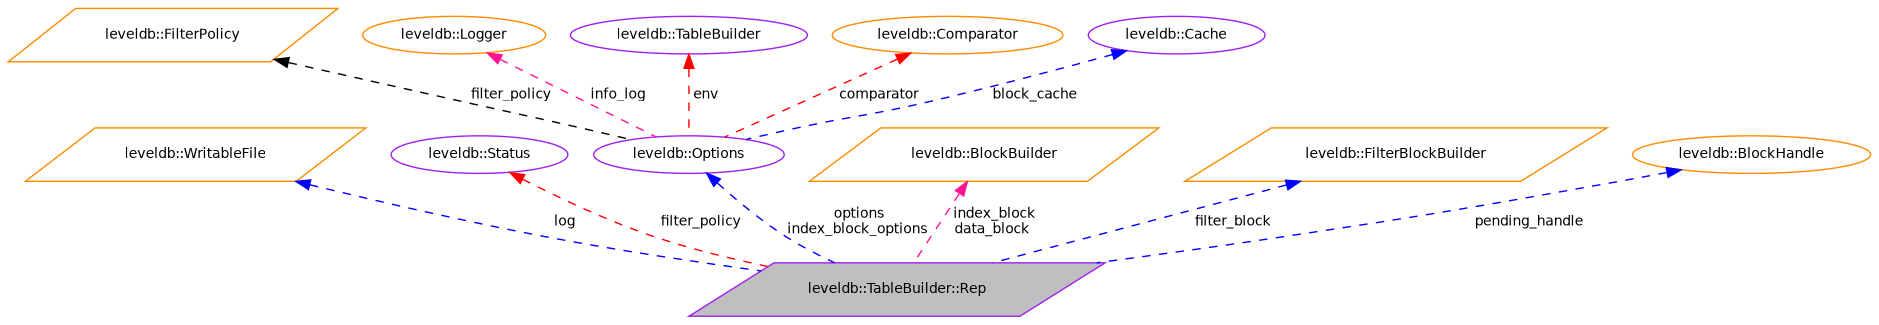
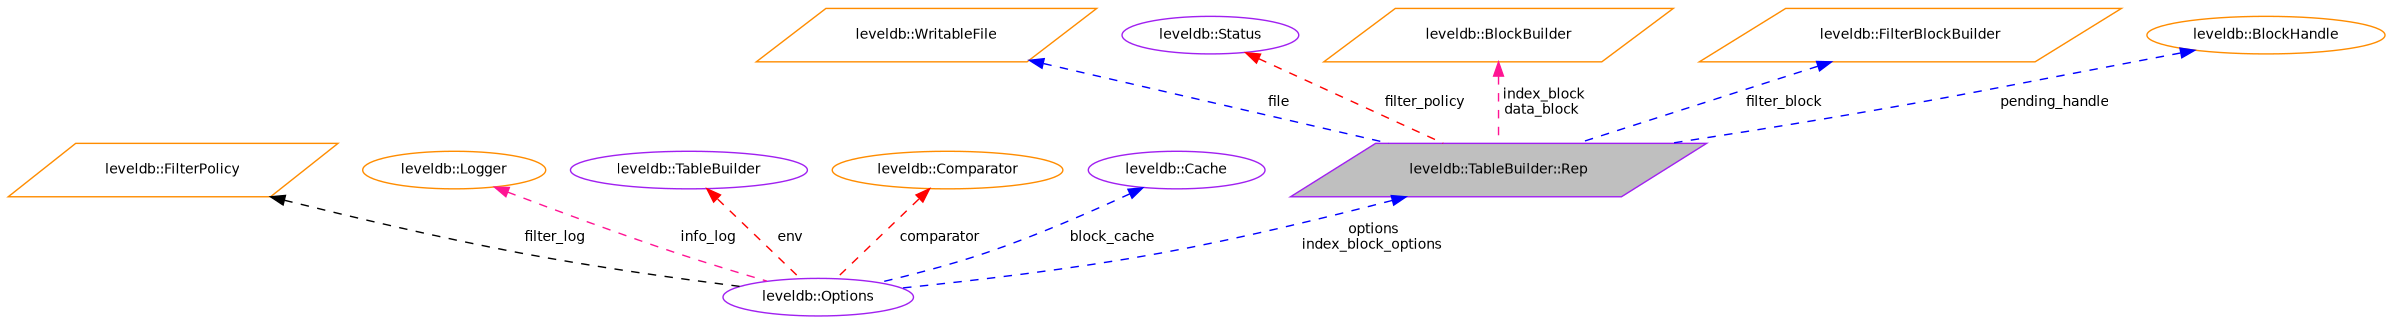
edge "leveldb::Options" -> "leveldb::FilterPolicy": label " filter_policy" -> " filter_log"
edge "leveldb::TableBuilder::Rep" -> "leveldb::WritableFile": label " log" -> " file"
edge "leveldb::TableBuilder::Rep" -> "leveldb::Options": reversed
